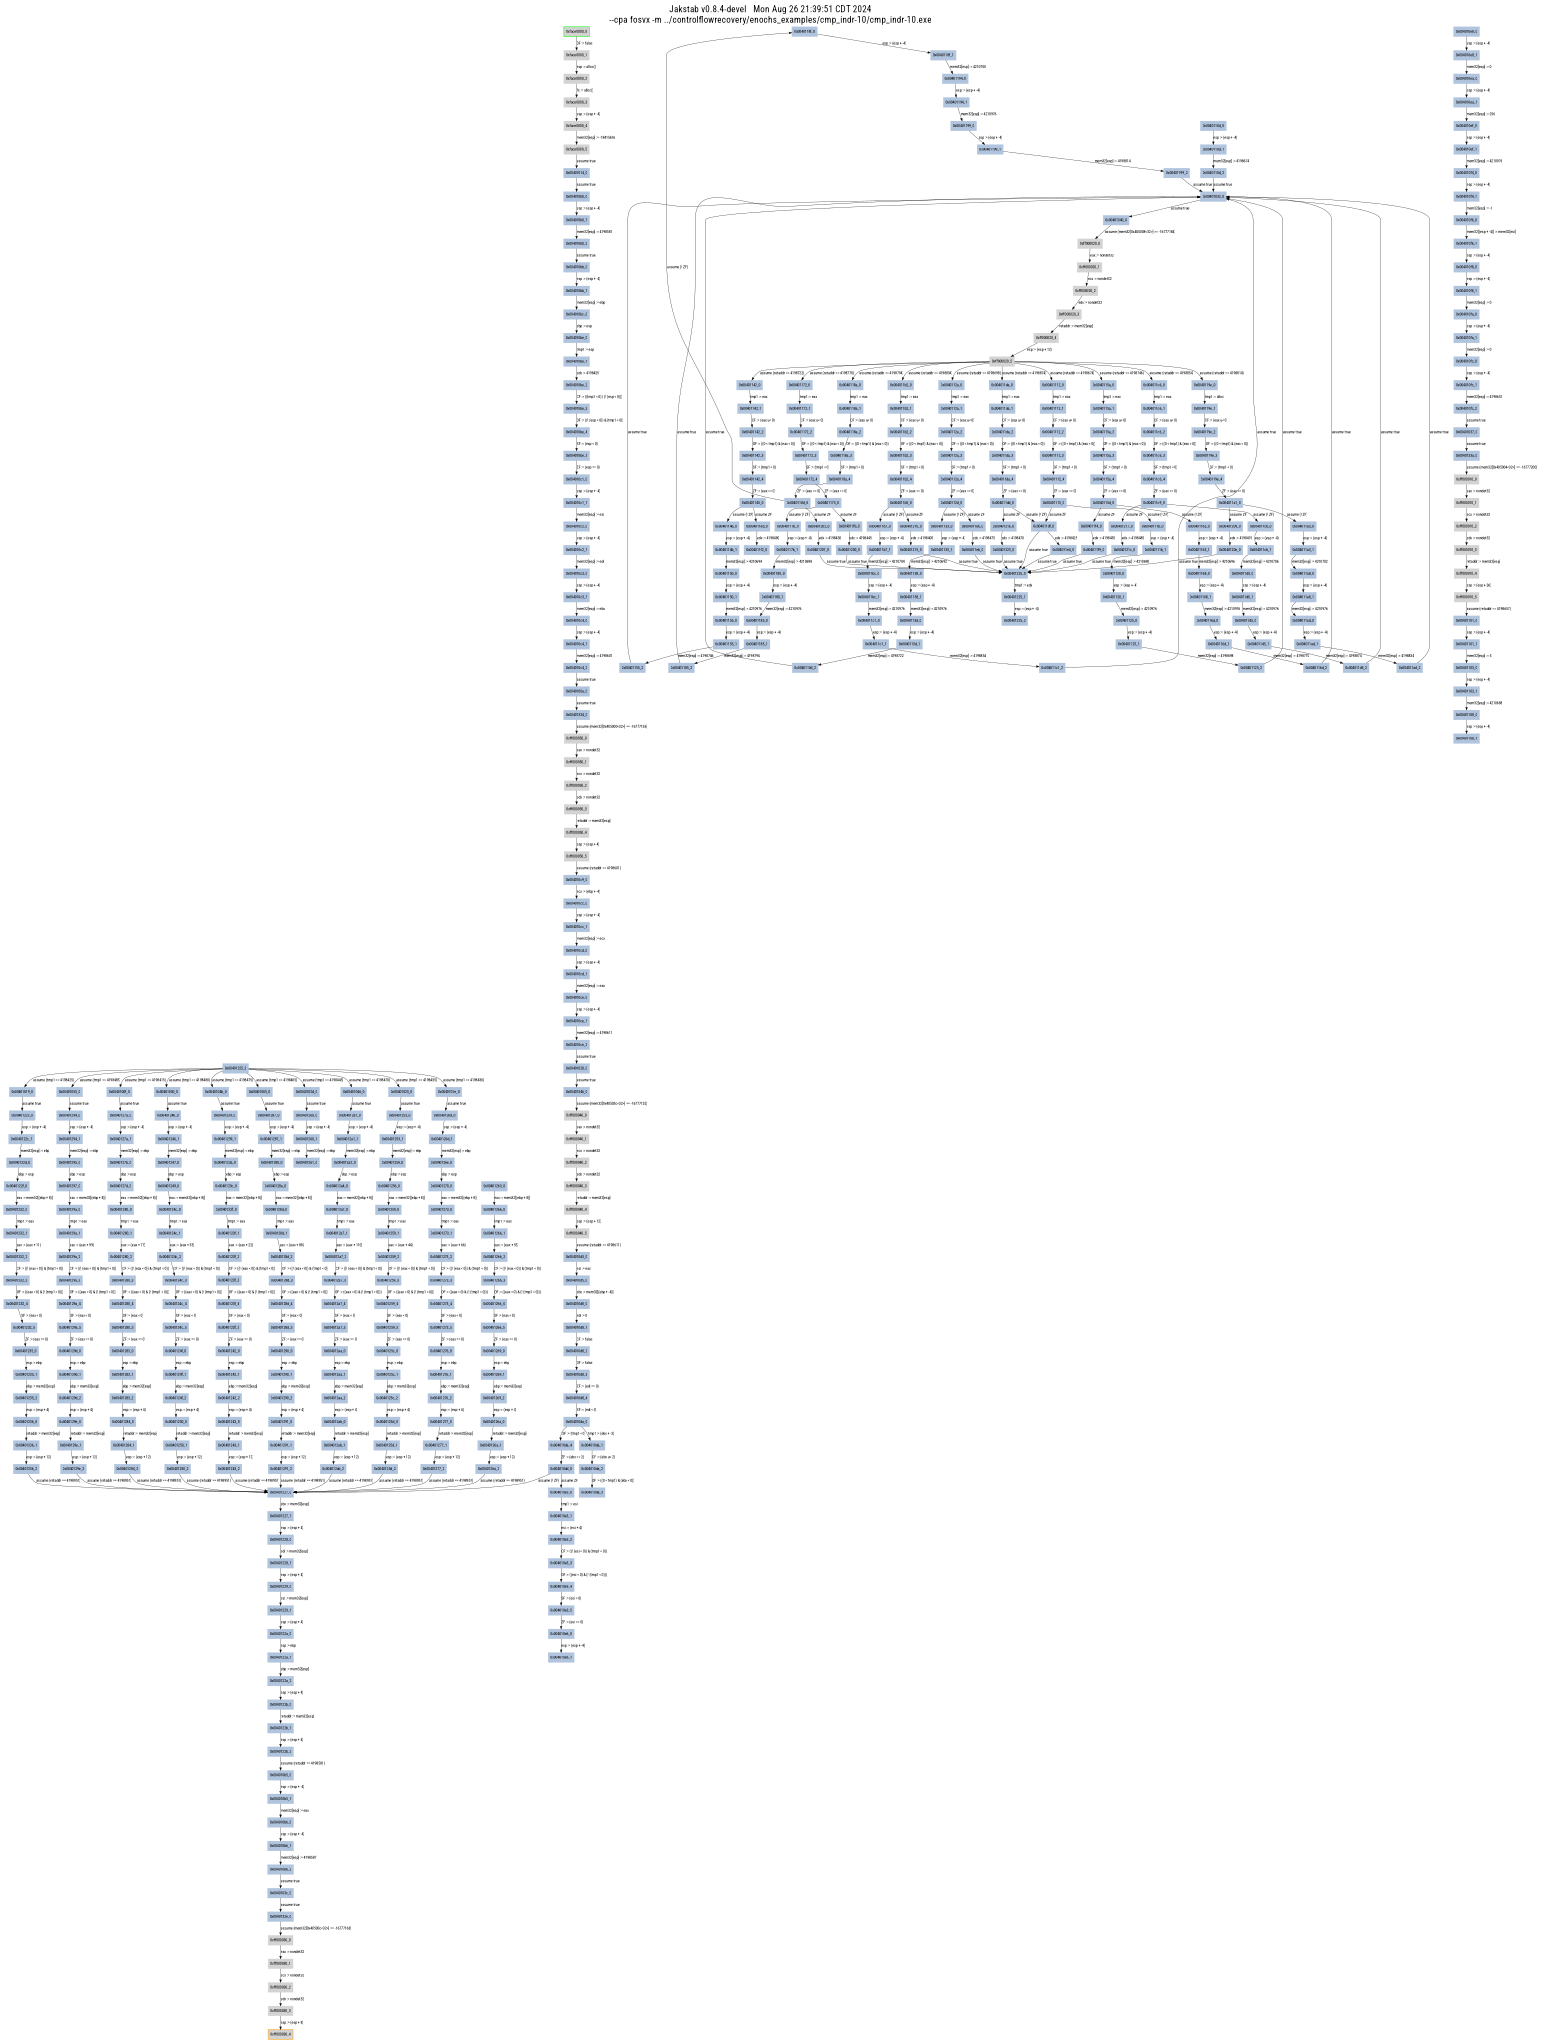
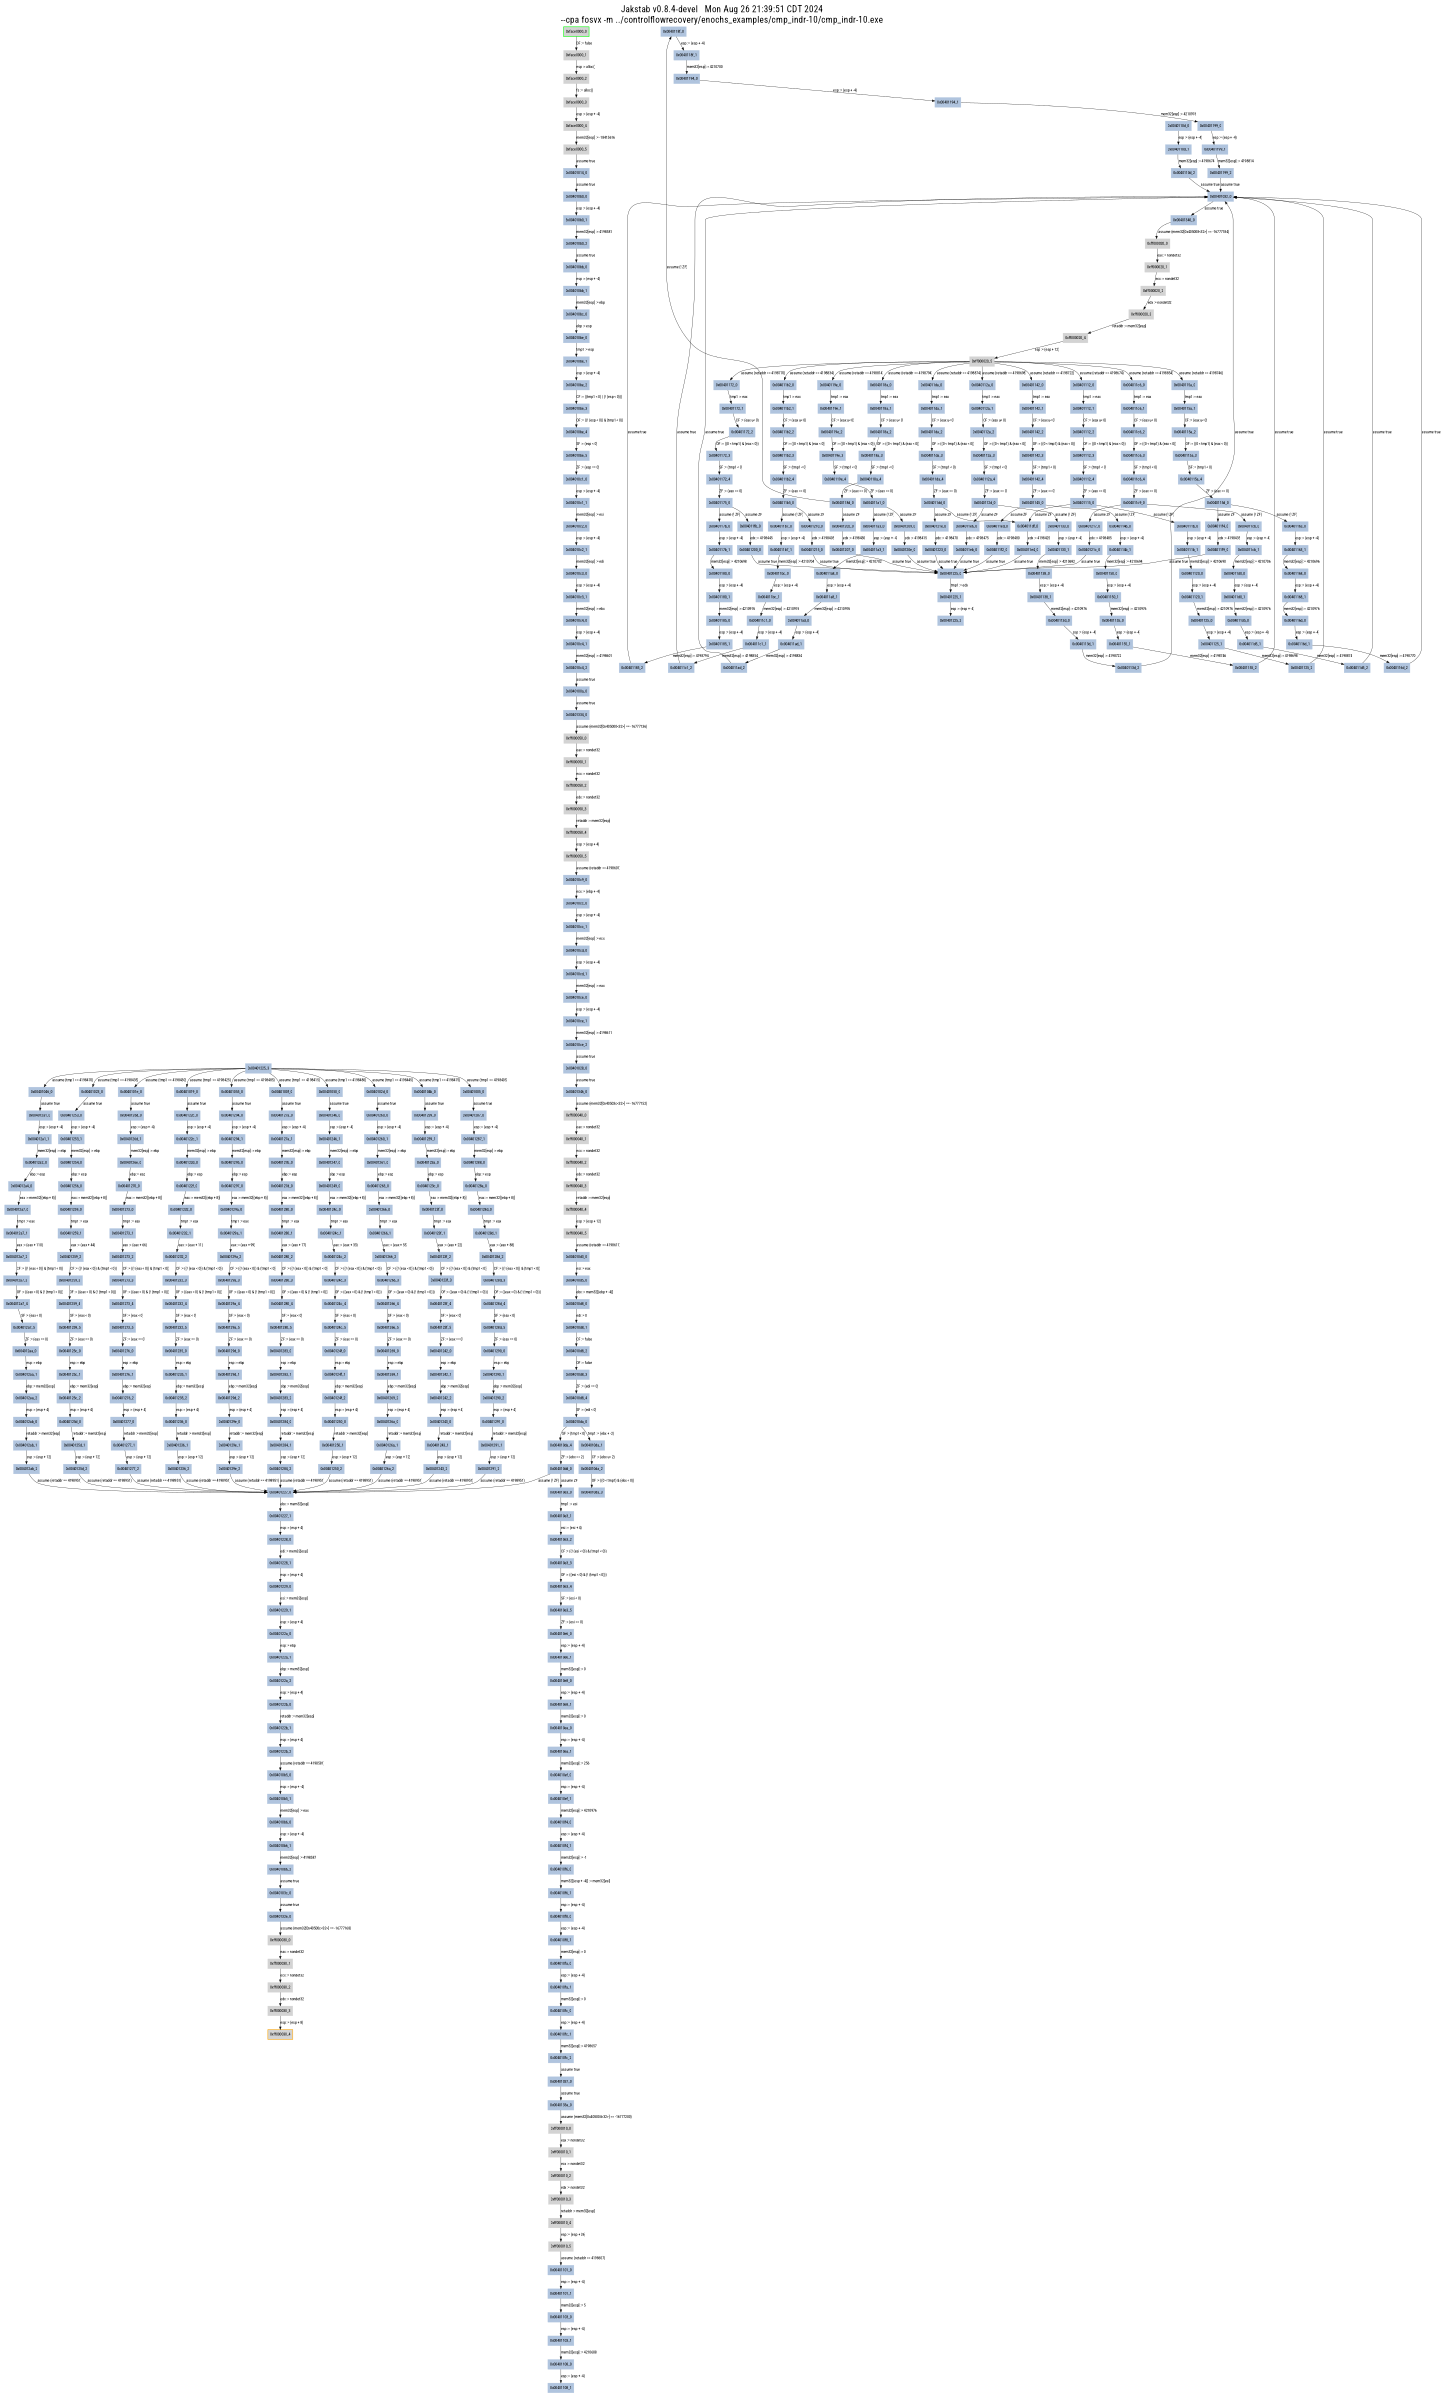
edge "0x004010be_1" -> "0x004010be_2": label "edx := 4198425" -> "esp := (esp + -4)"
edge "0x0040119e_0" -> "0x0040119e_1": label "tmp1 := alloc" -> "tmp1 := eax"
edge "0x004011df_0" -> "0x00401225_0": now "0x004011f2_0" -> "0x00401225_0"
edge "0x00401261_0" -> "0x00401263_0": added, label "ebp := esp"
edge "0x004010e6_1" -> "0x004010e8_0": added, label "mem32[esp] := 0"
